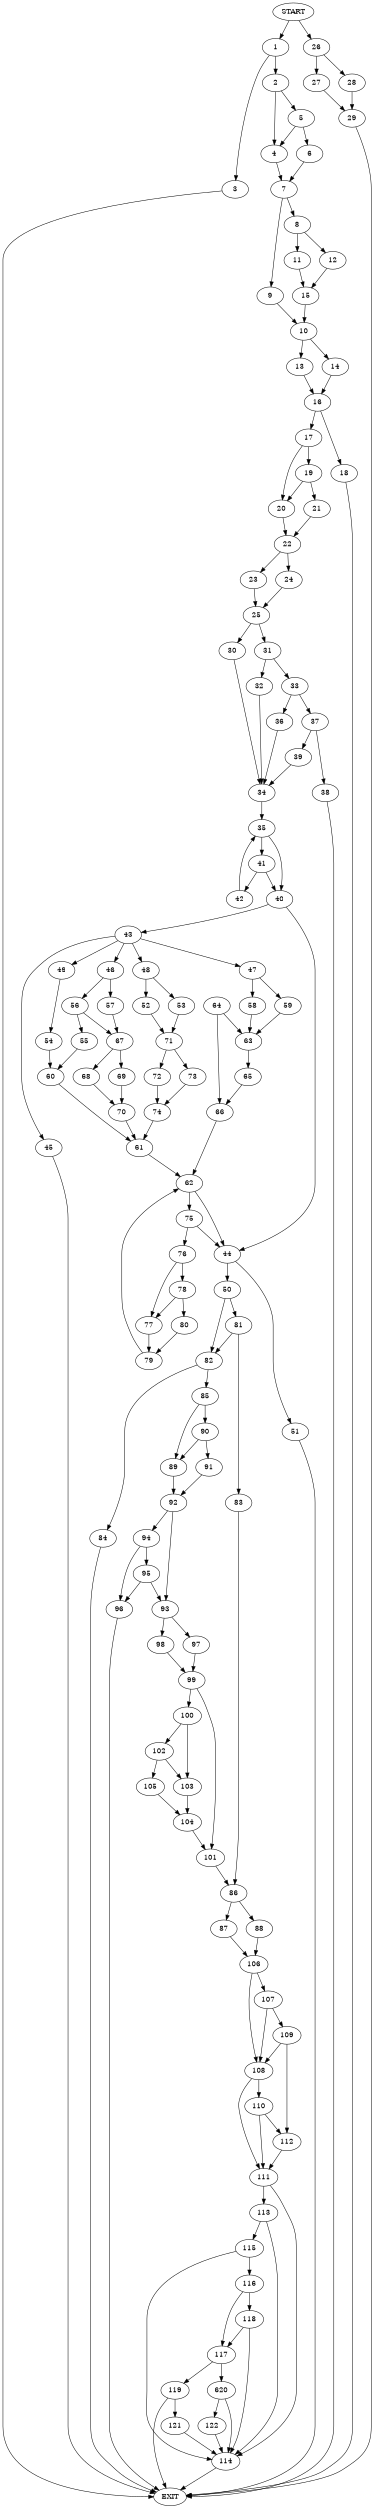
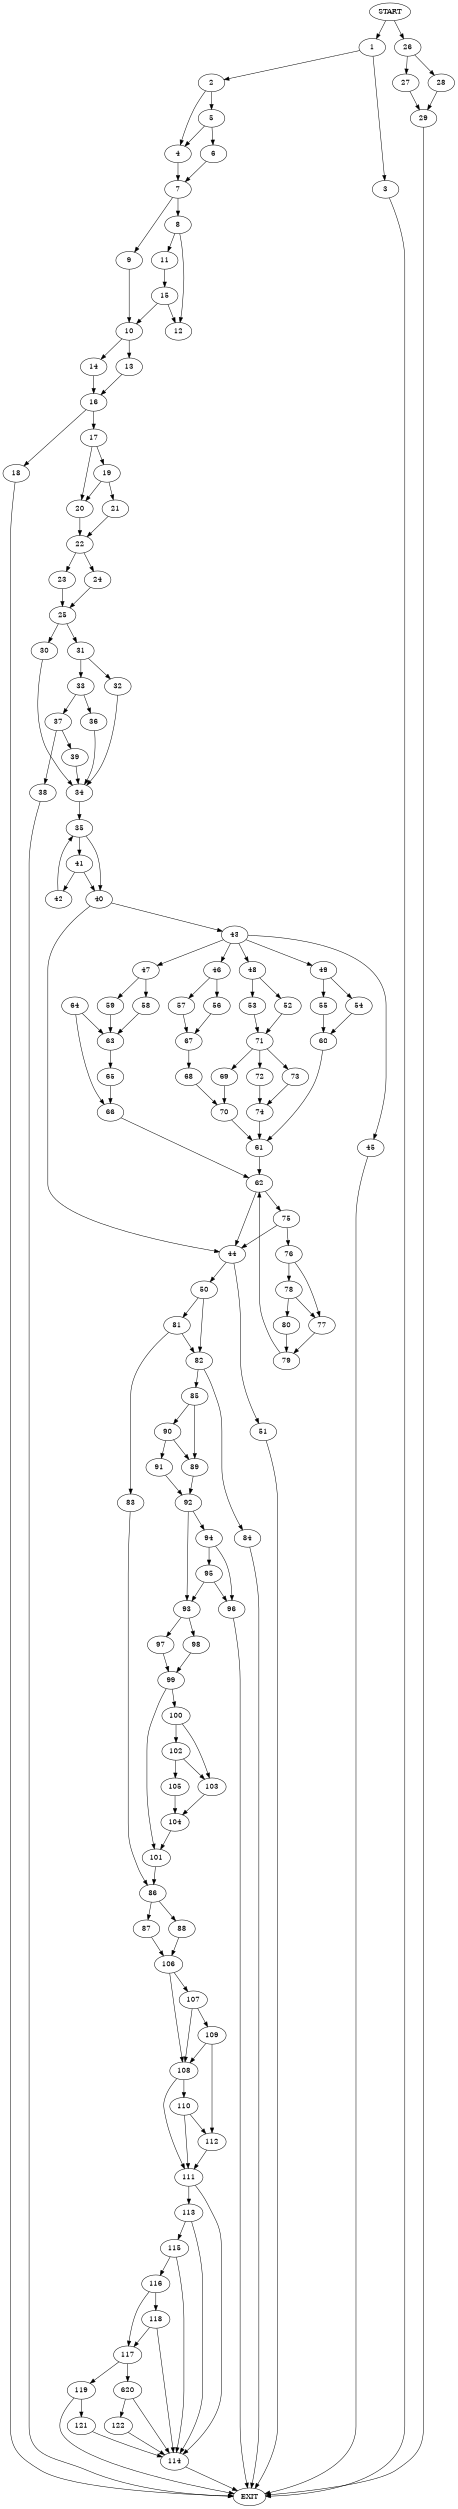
edge "12" -> "15": reversed
edge "56" -> "55": now "49" -> "55"
edge "67" -> "69": now "71" -> "69"
